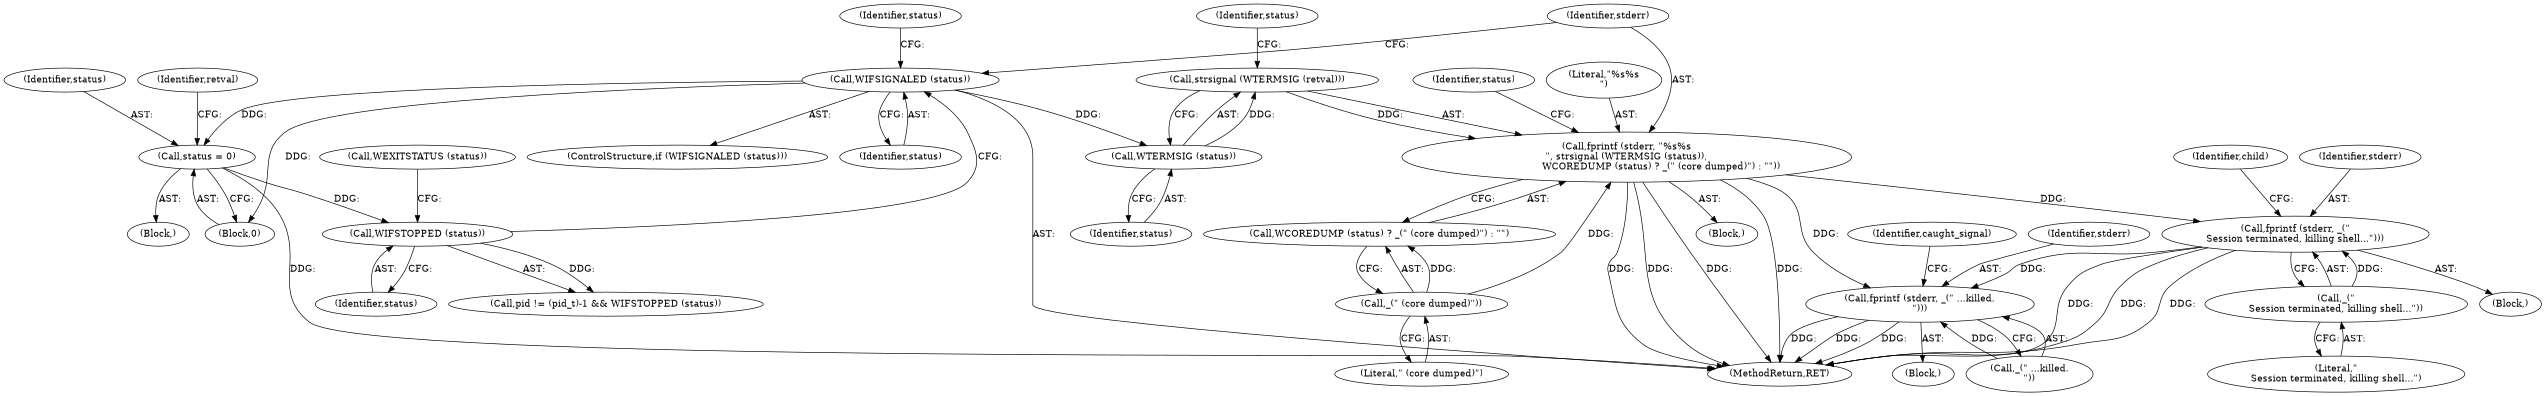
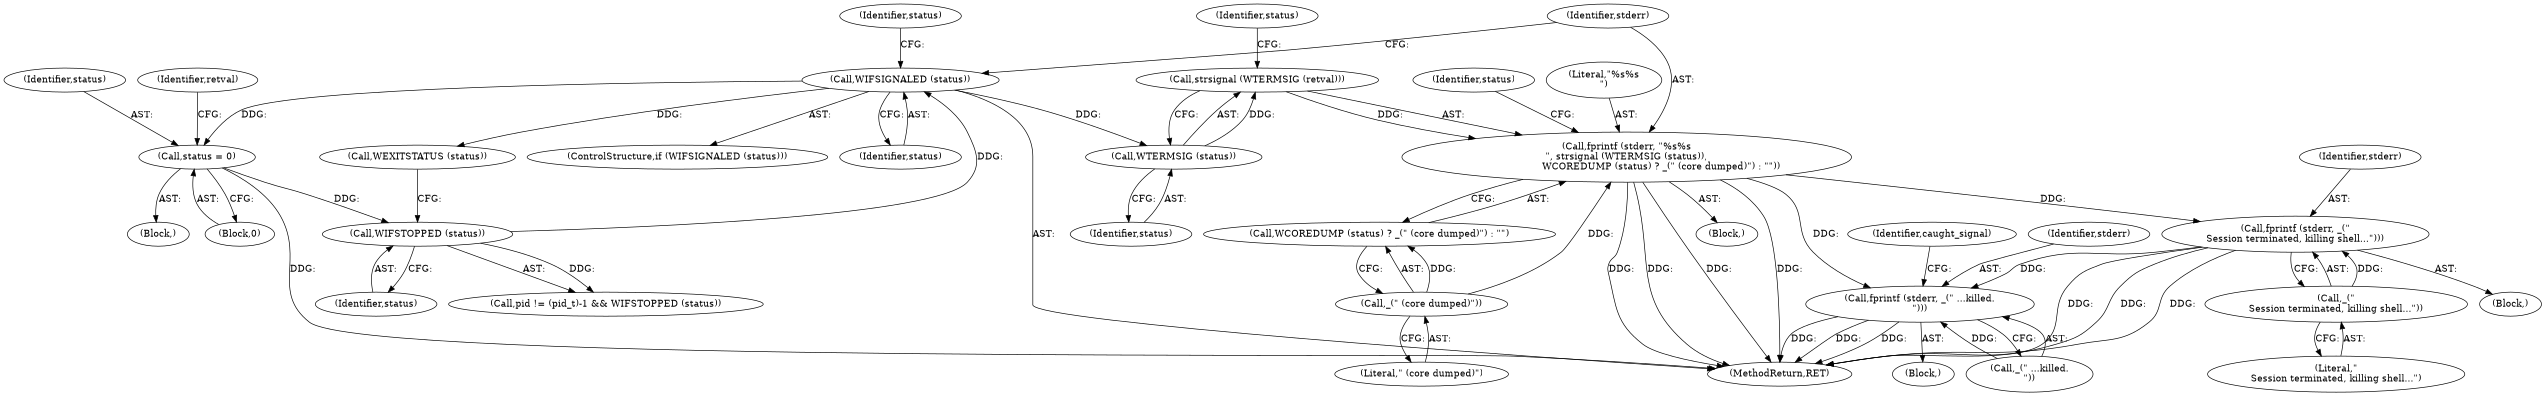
edge "(Call,WIFSIGNALED (status))" -> "(Block,0)": now "(Call,WIFSIGNALED (status))" -> "(Call,WEXITSTATUS (status))"
edge "(Call,WIFSTOPPED (status))" -> "(Call,WIFSIGNALED (status))": label "CFG: " -> "DDG: "
node "(Identifier,child)": removed
